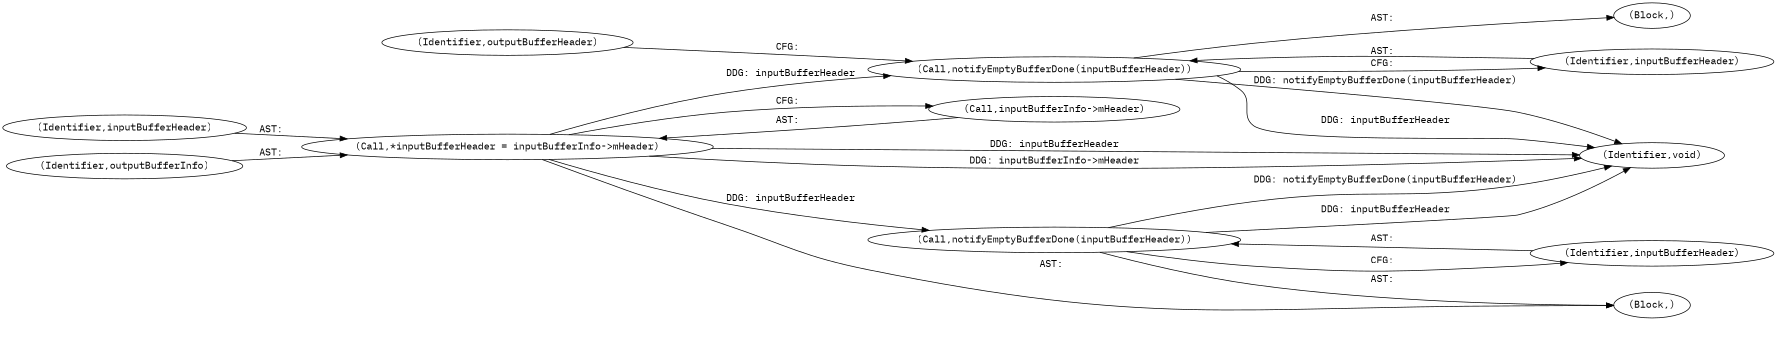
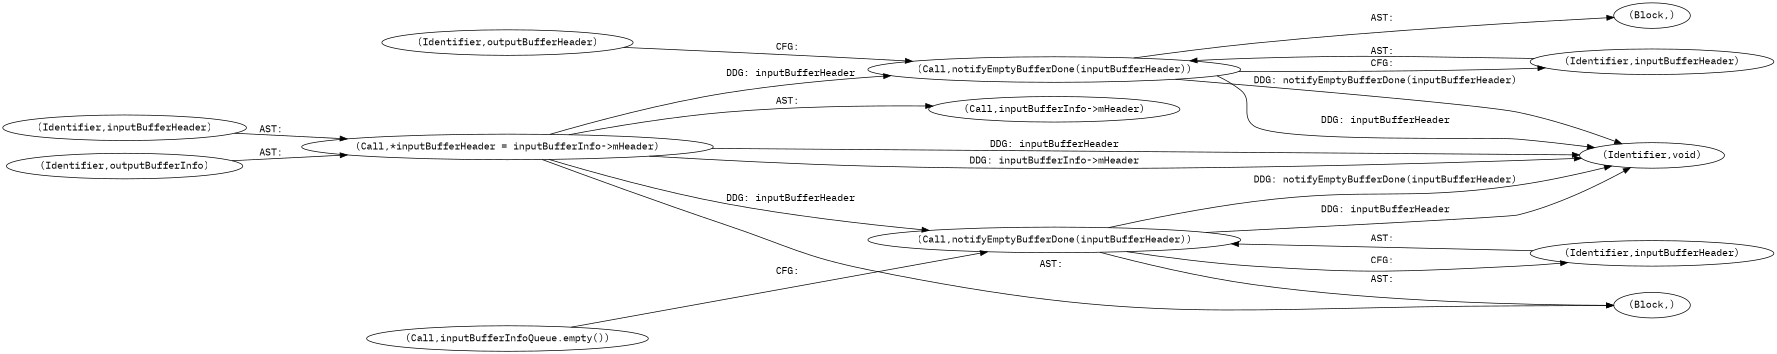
edge "(Call,*inputBufferHeader = inputBufferInfo->mHeader)" -> "(Call,inputBufferInfo->mHeader)": label "CFG: " -> "AST: "
edge "(Call,inputBufferInfo->mHeader)" -> "(Call,*inputBufferHeader = inputBufferInfo->mHeader)": removed, label "AST:"
node "(Call,inputBufferInfoQueue.empty())": added
